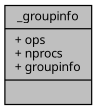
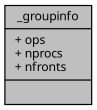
node "_groupinfo": text "+ groupinfo" -> "+ nfronts"
